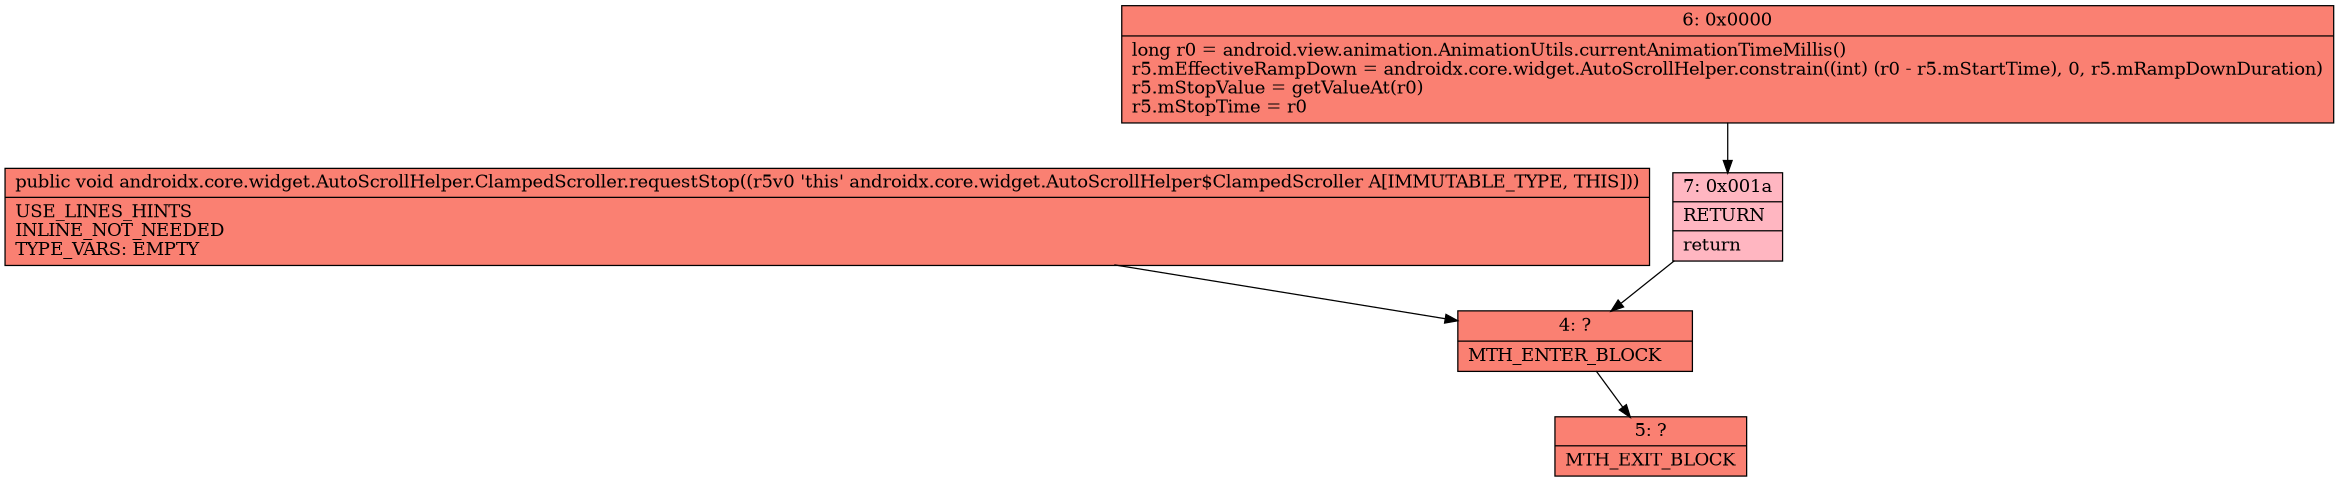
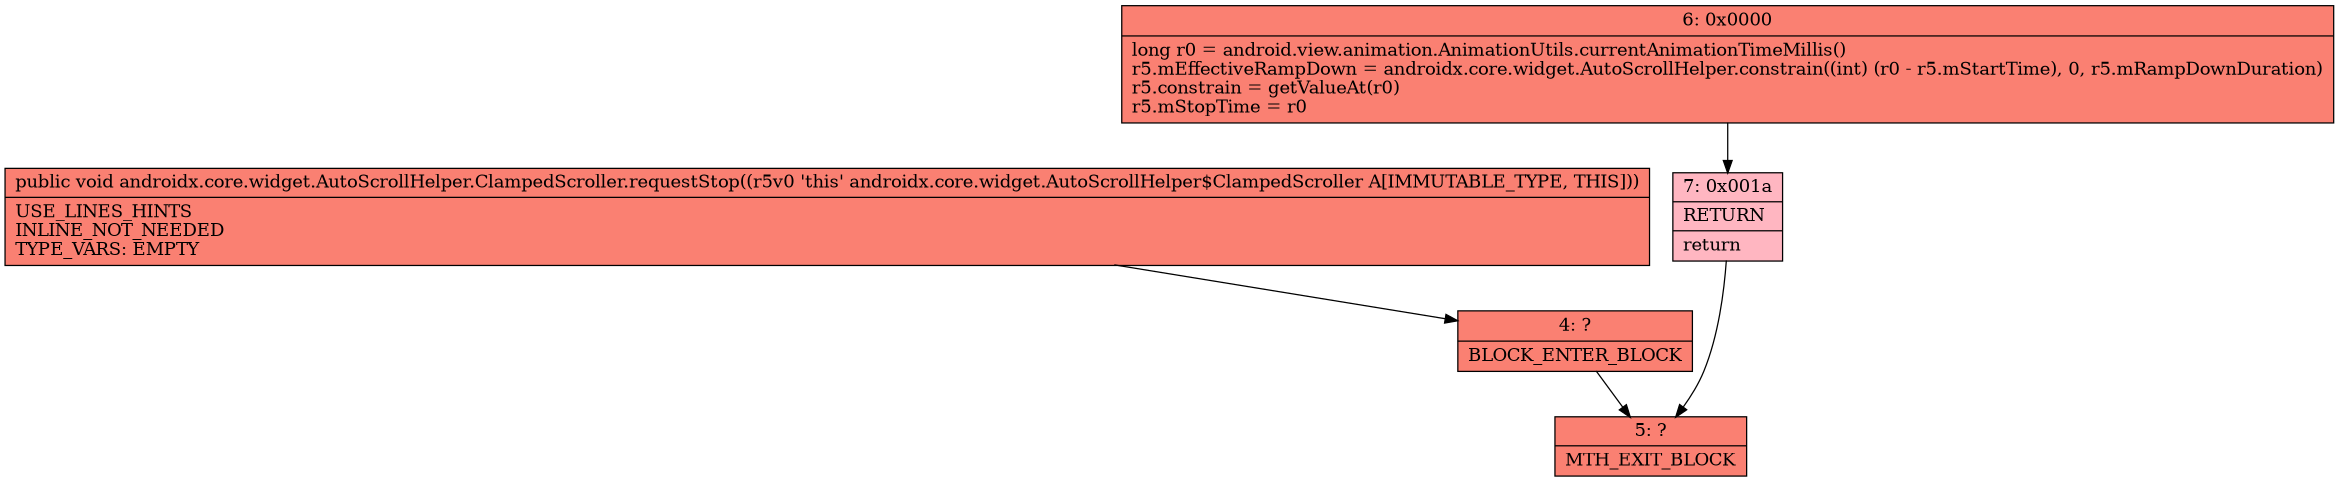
node "6: 0x0000": text "r5.mStopValue = getValueAt(r0)" -> "r5.constrain = getValueAt(r0)"
edge "7: 0x001a" -> "4: ?": now "7: 0x001a" -> "5: ?"
node "4: ?": text "MTH_ENTER_BLOCK" -> "BLOCK_ENTER_BLOCK"
